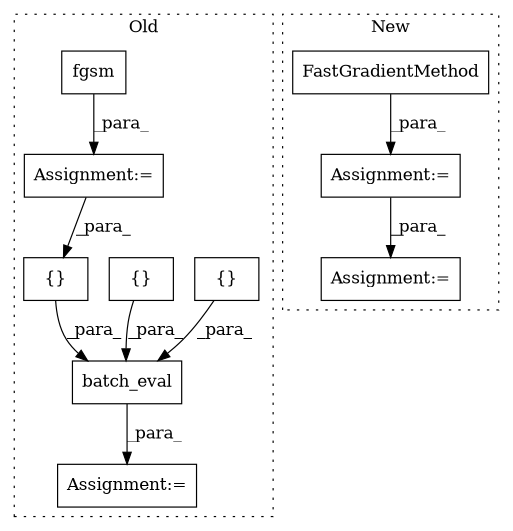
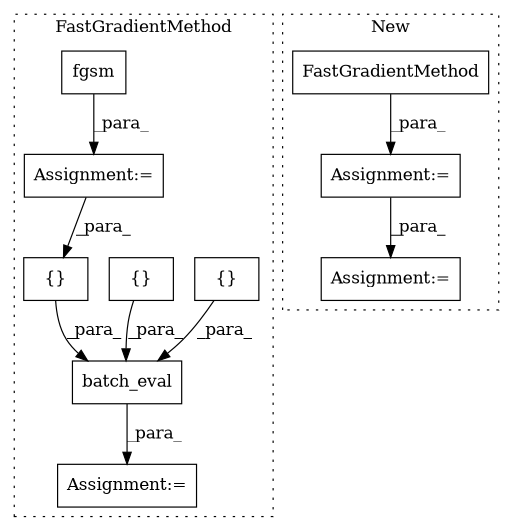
cluster "Old": label "Old" -> "FastGradientMethod"
